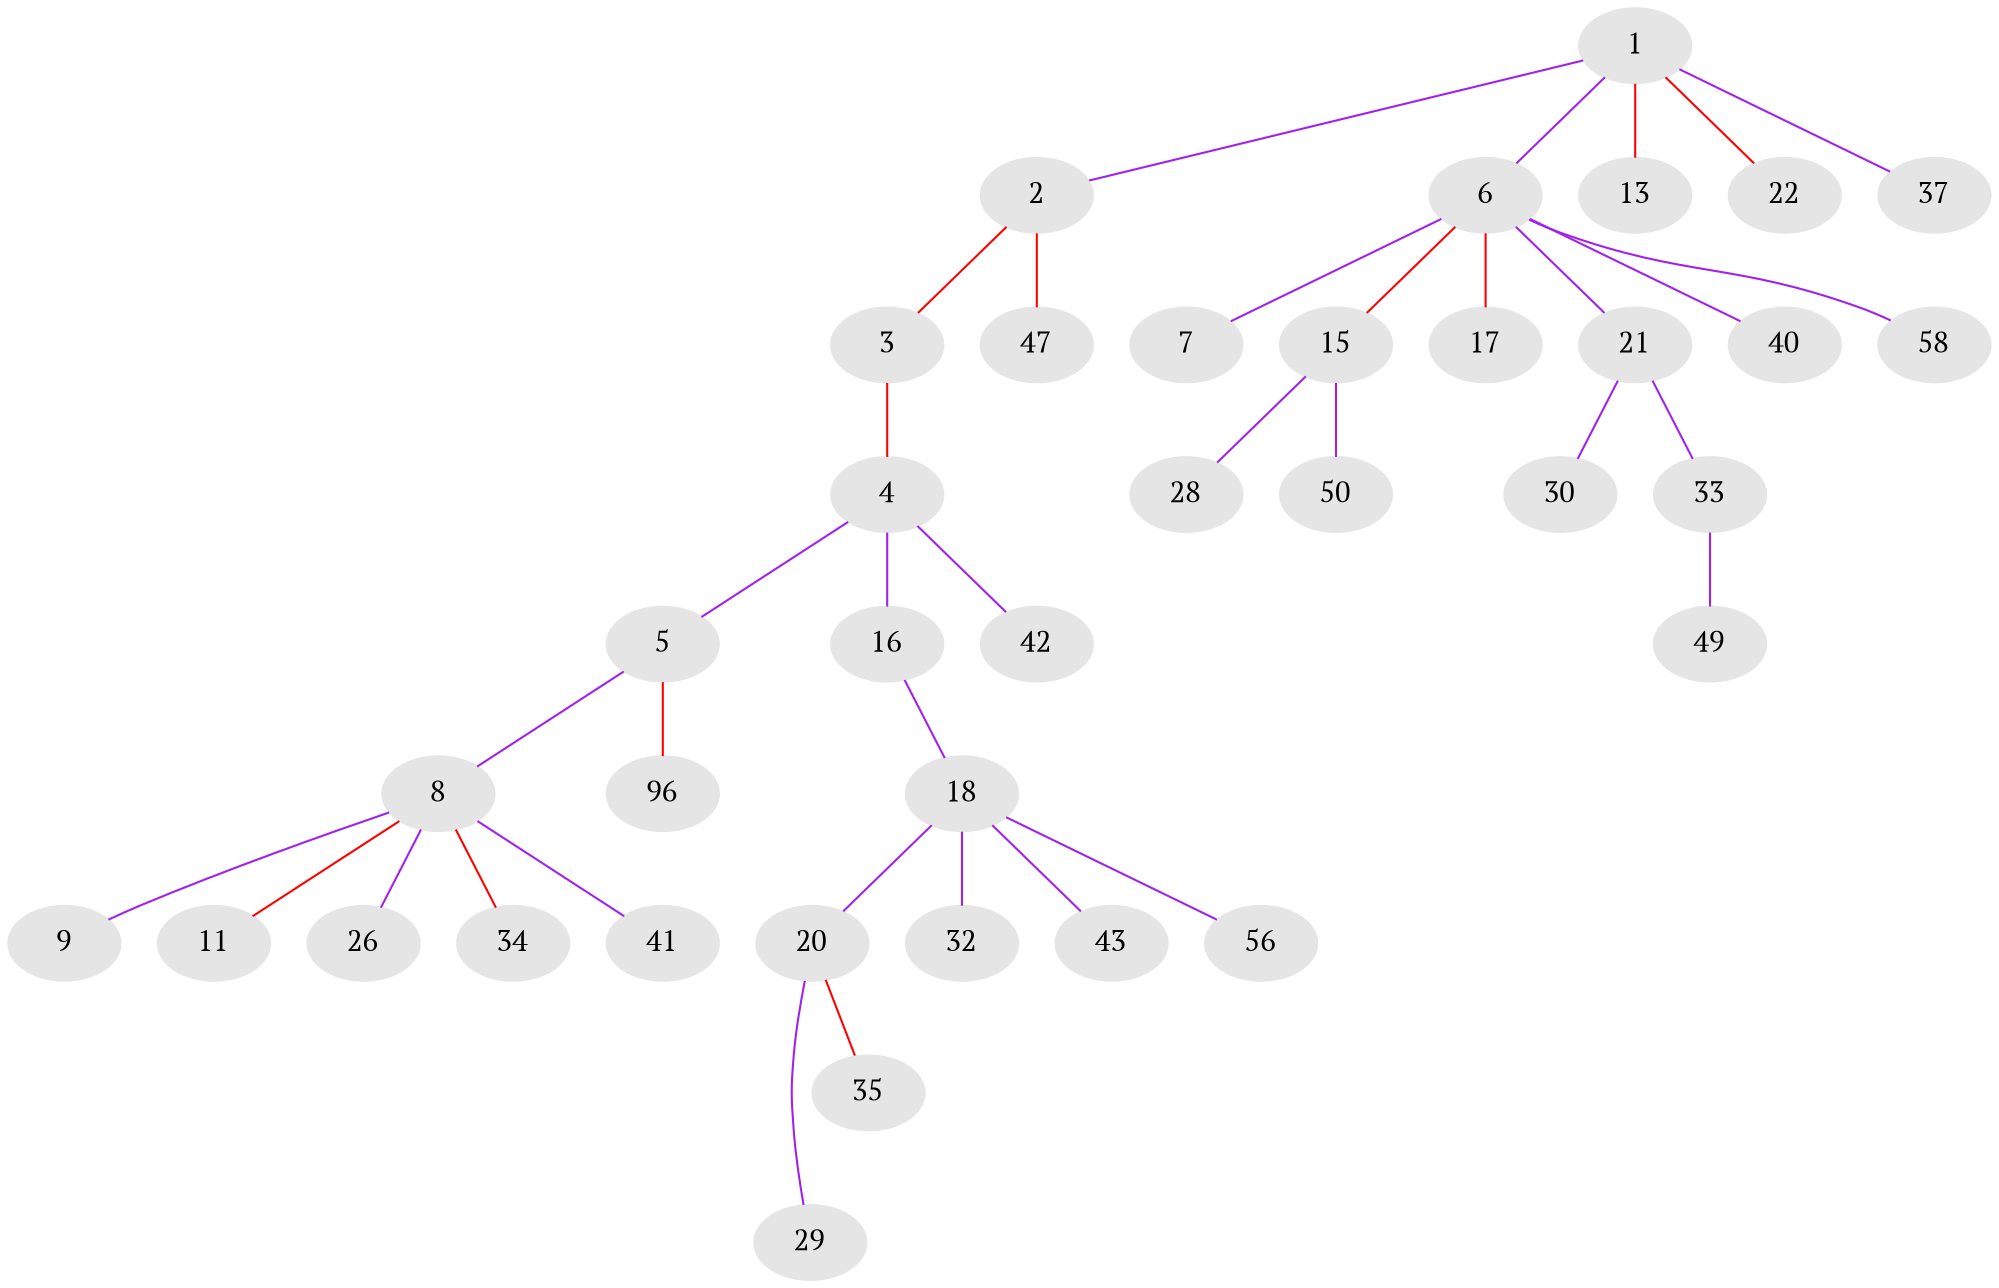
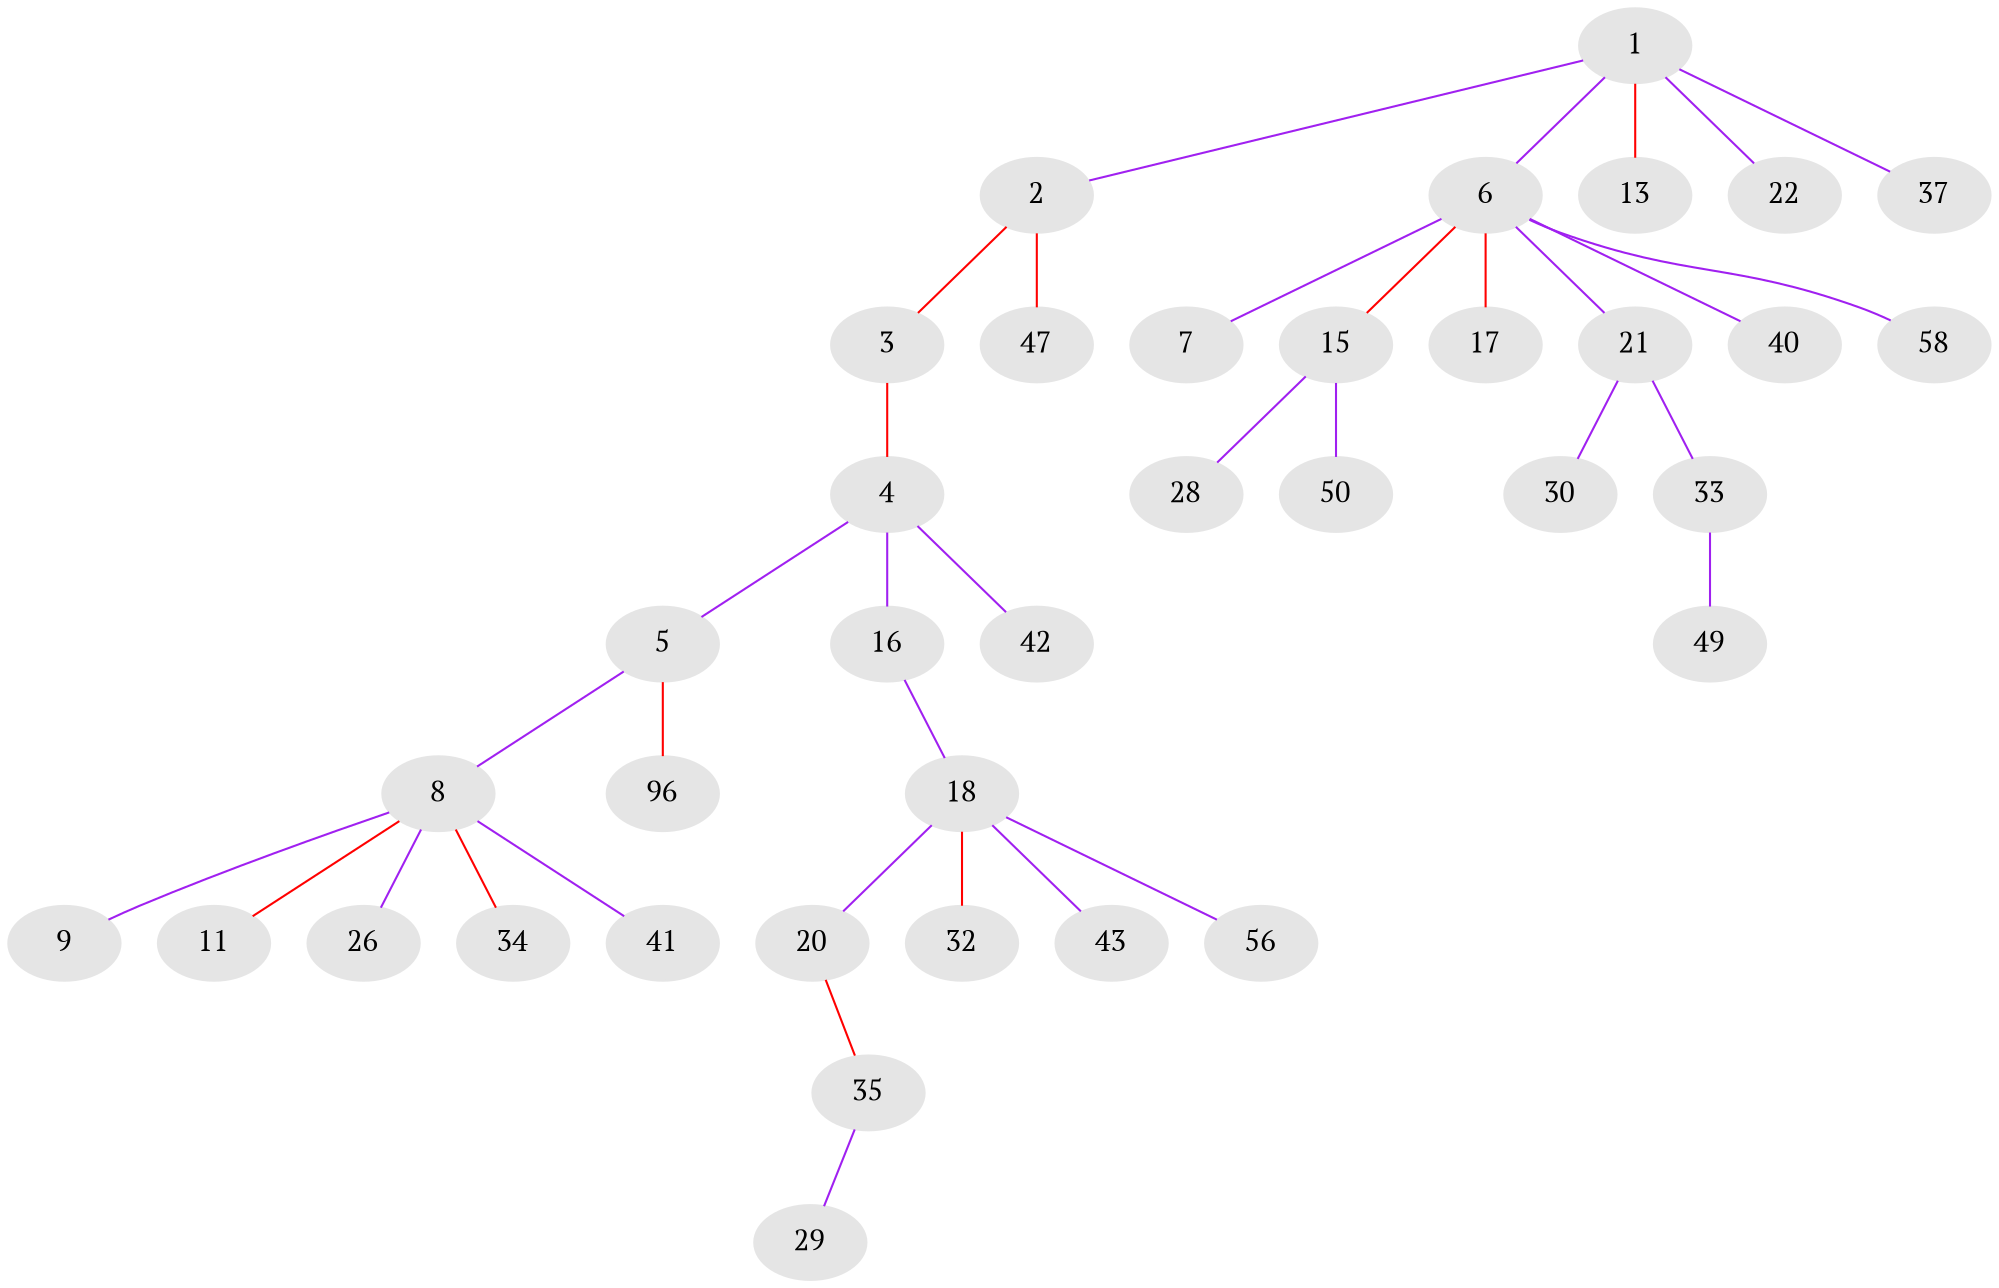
edge "1" -- "22": color red -> purple
edge "18" -- "32": color purple -> red
edge "20" -- "29": now "35" -- "29"
